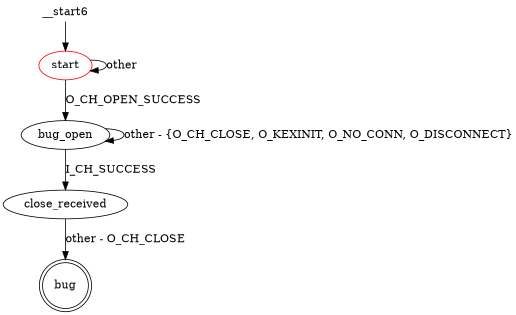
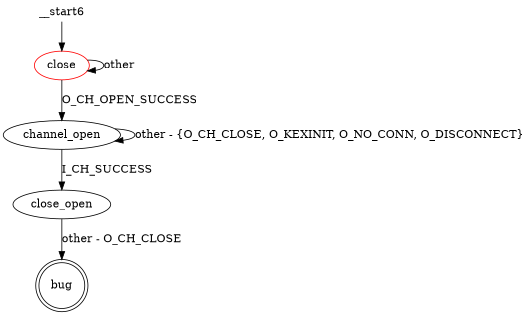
node "start": label "start" -> "close"
node "bug_open": label "bug_open" -> "channel_open"
node "close_received": label "close_received" -> "close_open"
